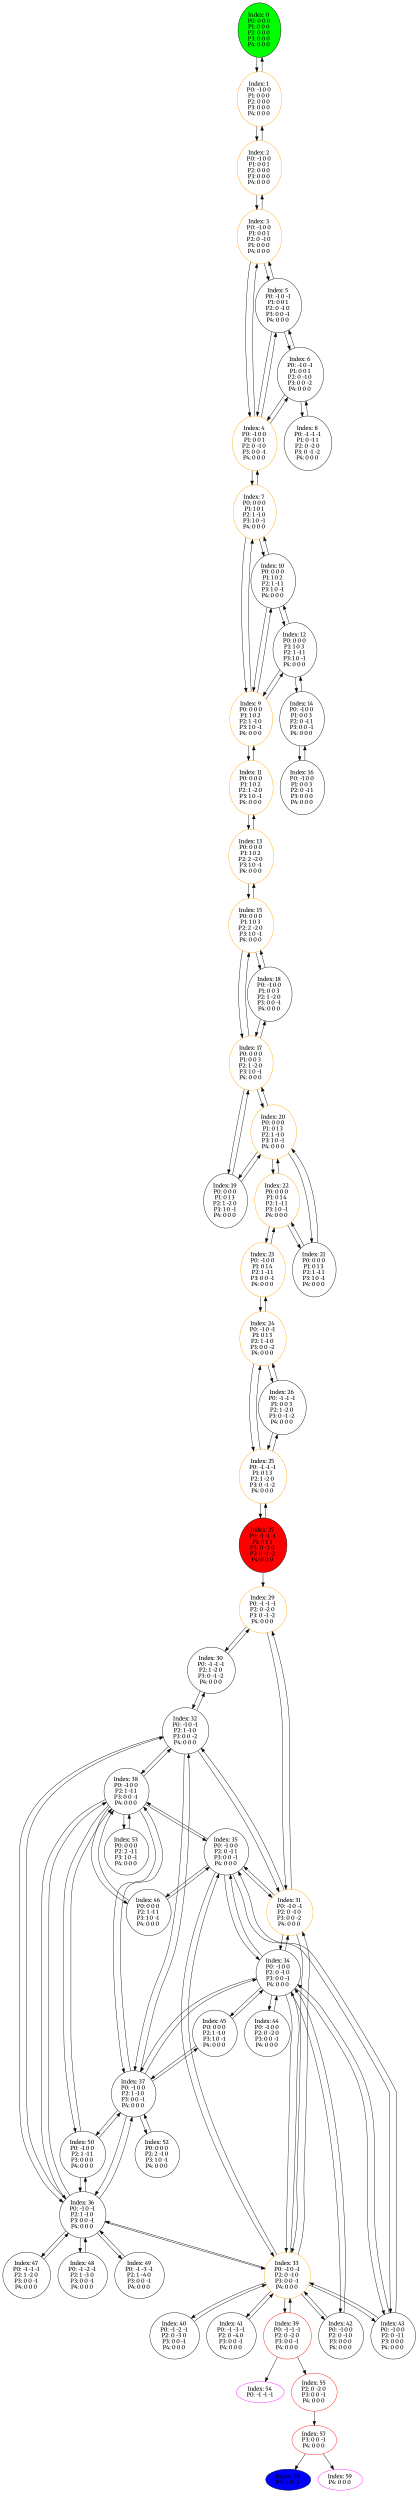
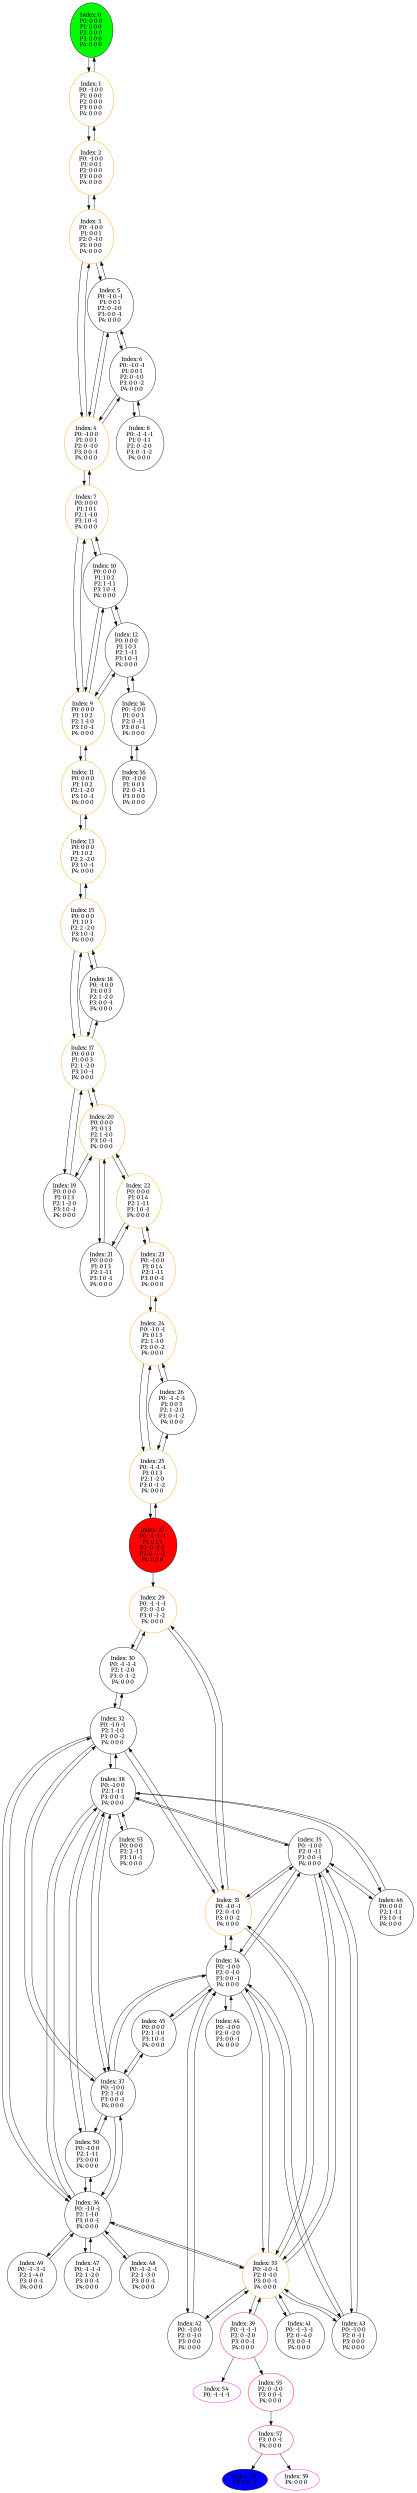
node "Index: 52 P0: 0 0 0 P2: 2 -1 0 P3: 1 0 -1 P4: 0 0 0": removed
node "Index: 40 P0: -1 -2 -1 P2: 0 -3 0 P3: 0 0 -1 P4: 0 0 0": removed
